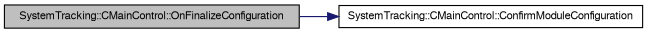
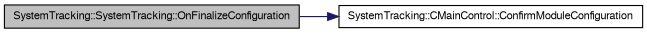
node "SystemTracking::CMainControl::OnFinalizeConfiguration": label "SystemTracking::CMainControl::OnFinalizeConfiguration" -> "SystemTracking::SystemTracking::OnFinalizeConfiguration"
